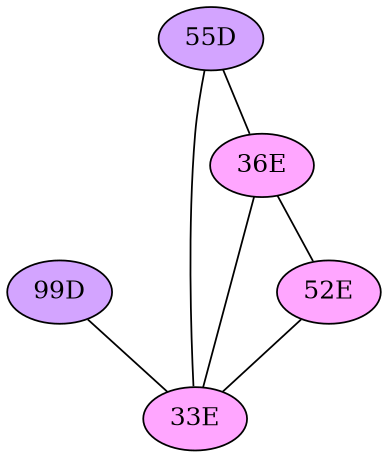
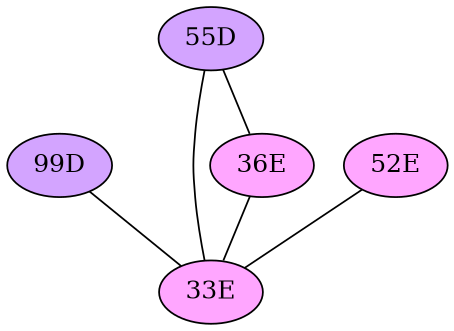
edge "36E" -- "52E": removed
